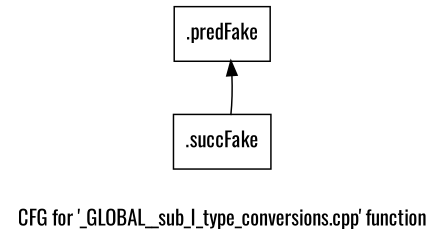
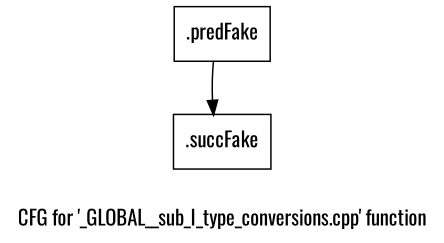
edge ".succFake" -> ".predFake": reversed
